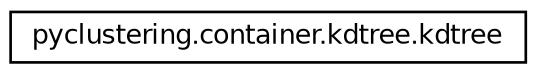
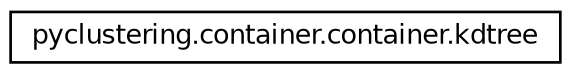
node "pyclustering.container.kdtree.kdtree": label "pyclustering.container.kdtree.kdtree" -> "pyclustering.container.container.kdtree"
